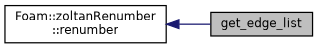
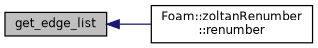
edge "get_edge_list" -> "Foam::zoltanRenumber ::renumber": reversed
